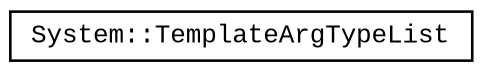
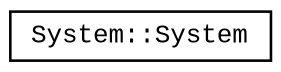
node "System::TemplateArgTypeList": label "System::TemplateArgTypeList" -> "System::System"
